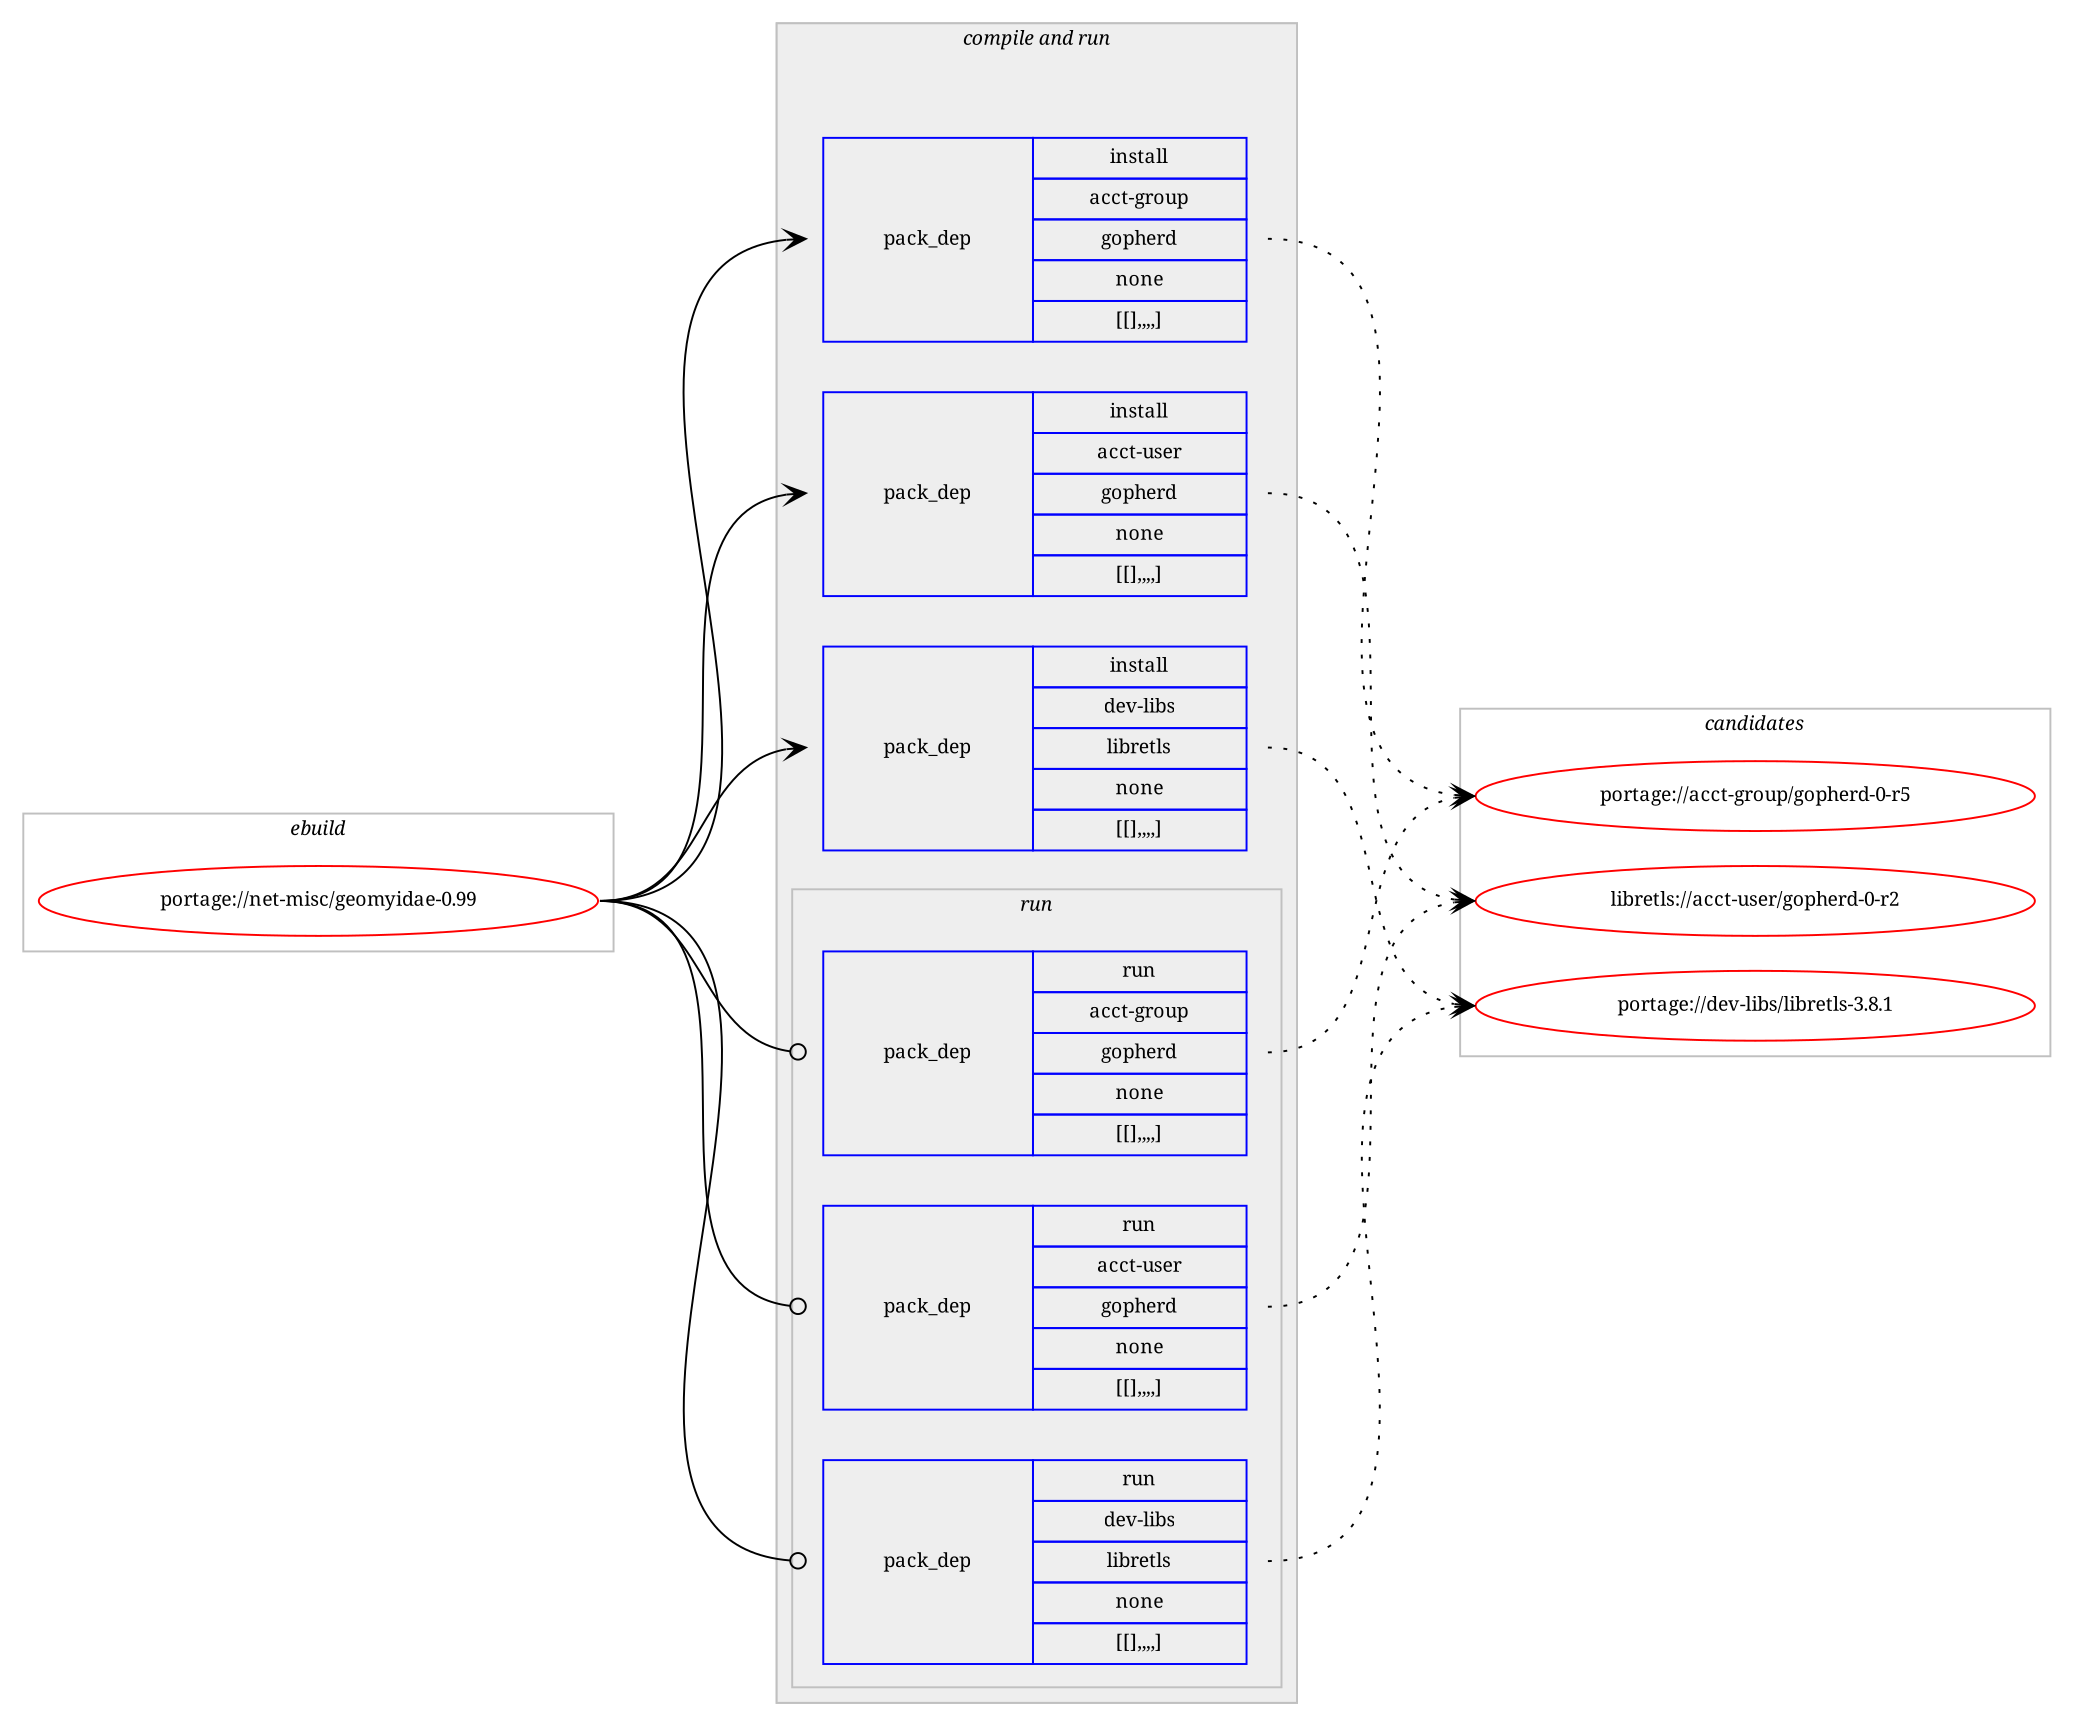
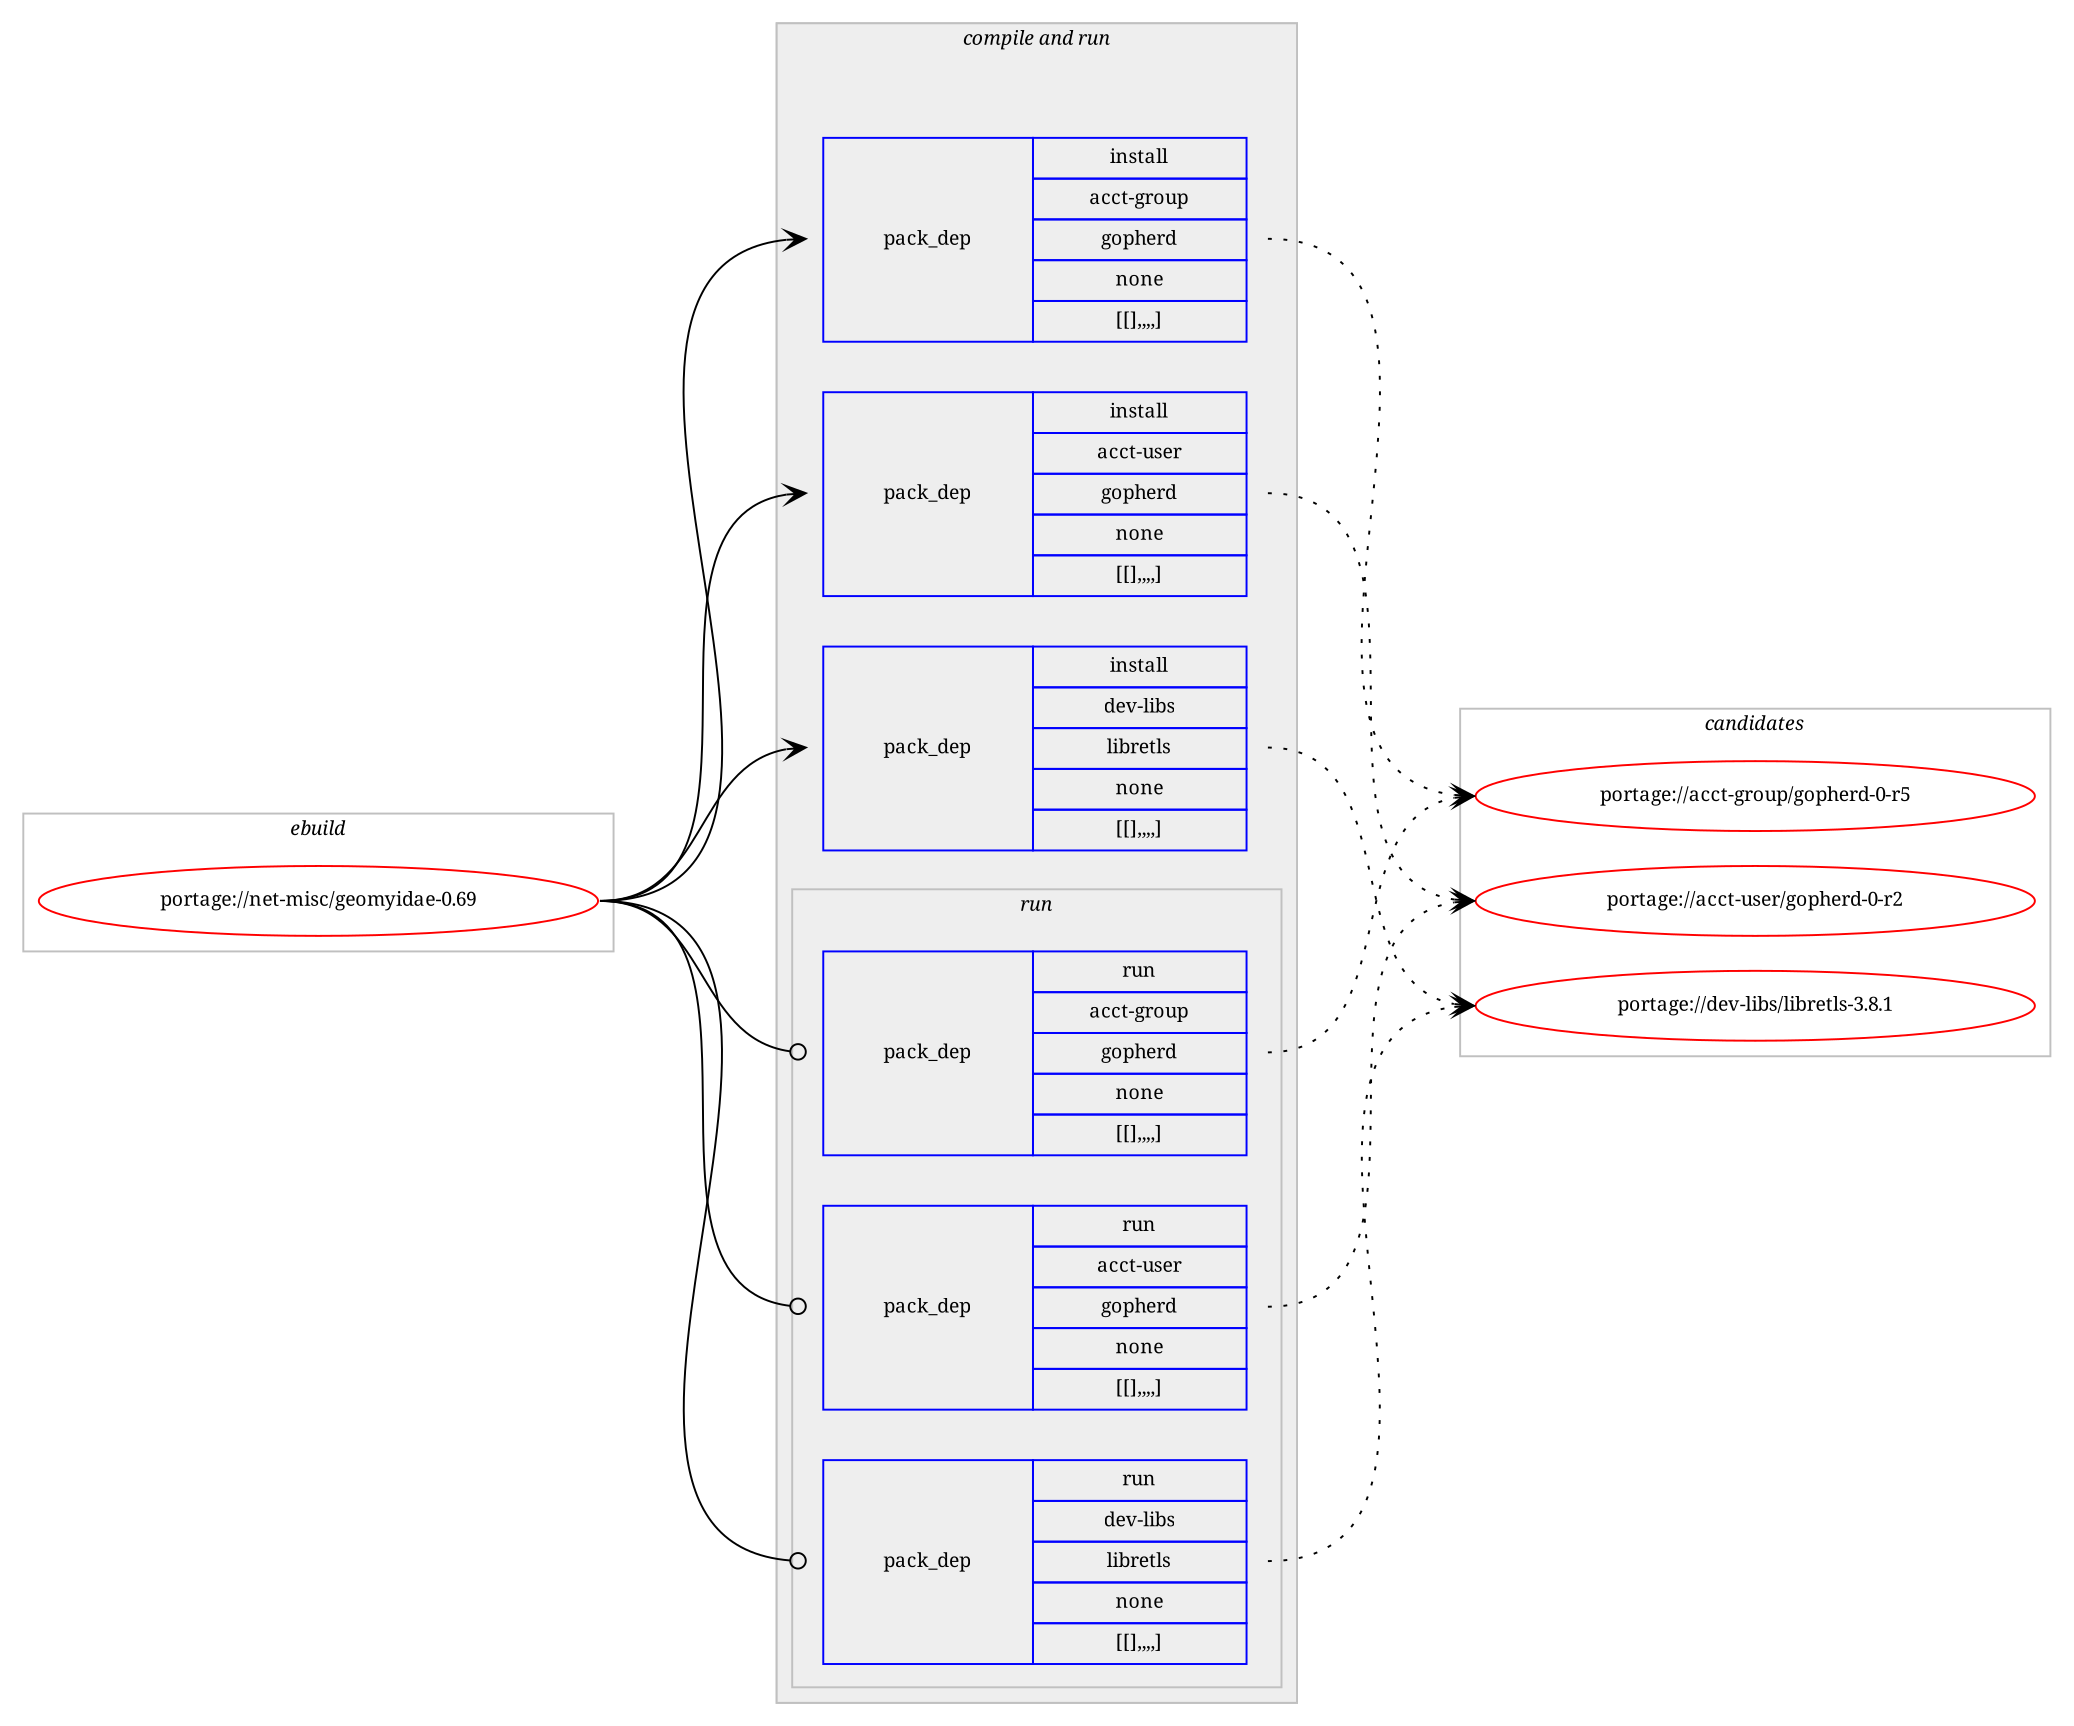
node "portage://net-misc/geomyidae-0.99": label "portage://net-misc/geomyidae-0.99" -> "portage://net-misc/geomyidae-0.69"
node "libretls://acct-user/gopherd-0-r2": label "libretls://acct-user/gopherd-0-r2" -> "portage://acct-user/gopherd-0-r2"
